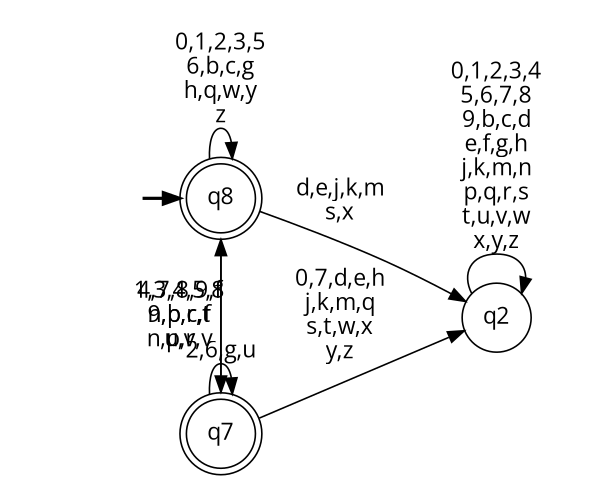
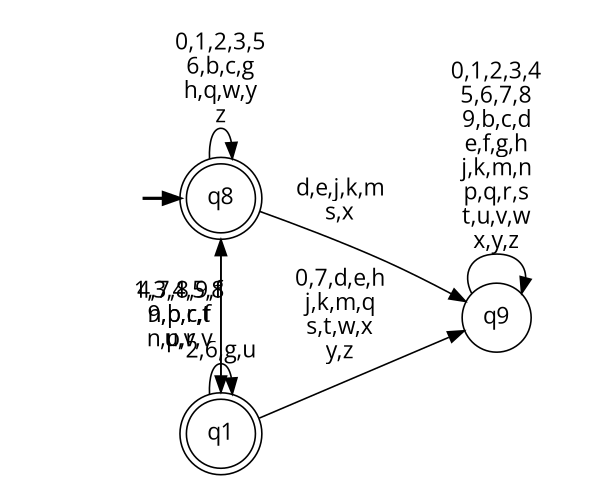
node "q2": label "q2" -> "q9"
node "q7": label "q7" -> "q1"
